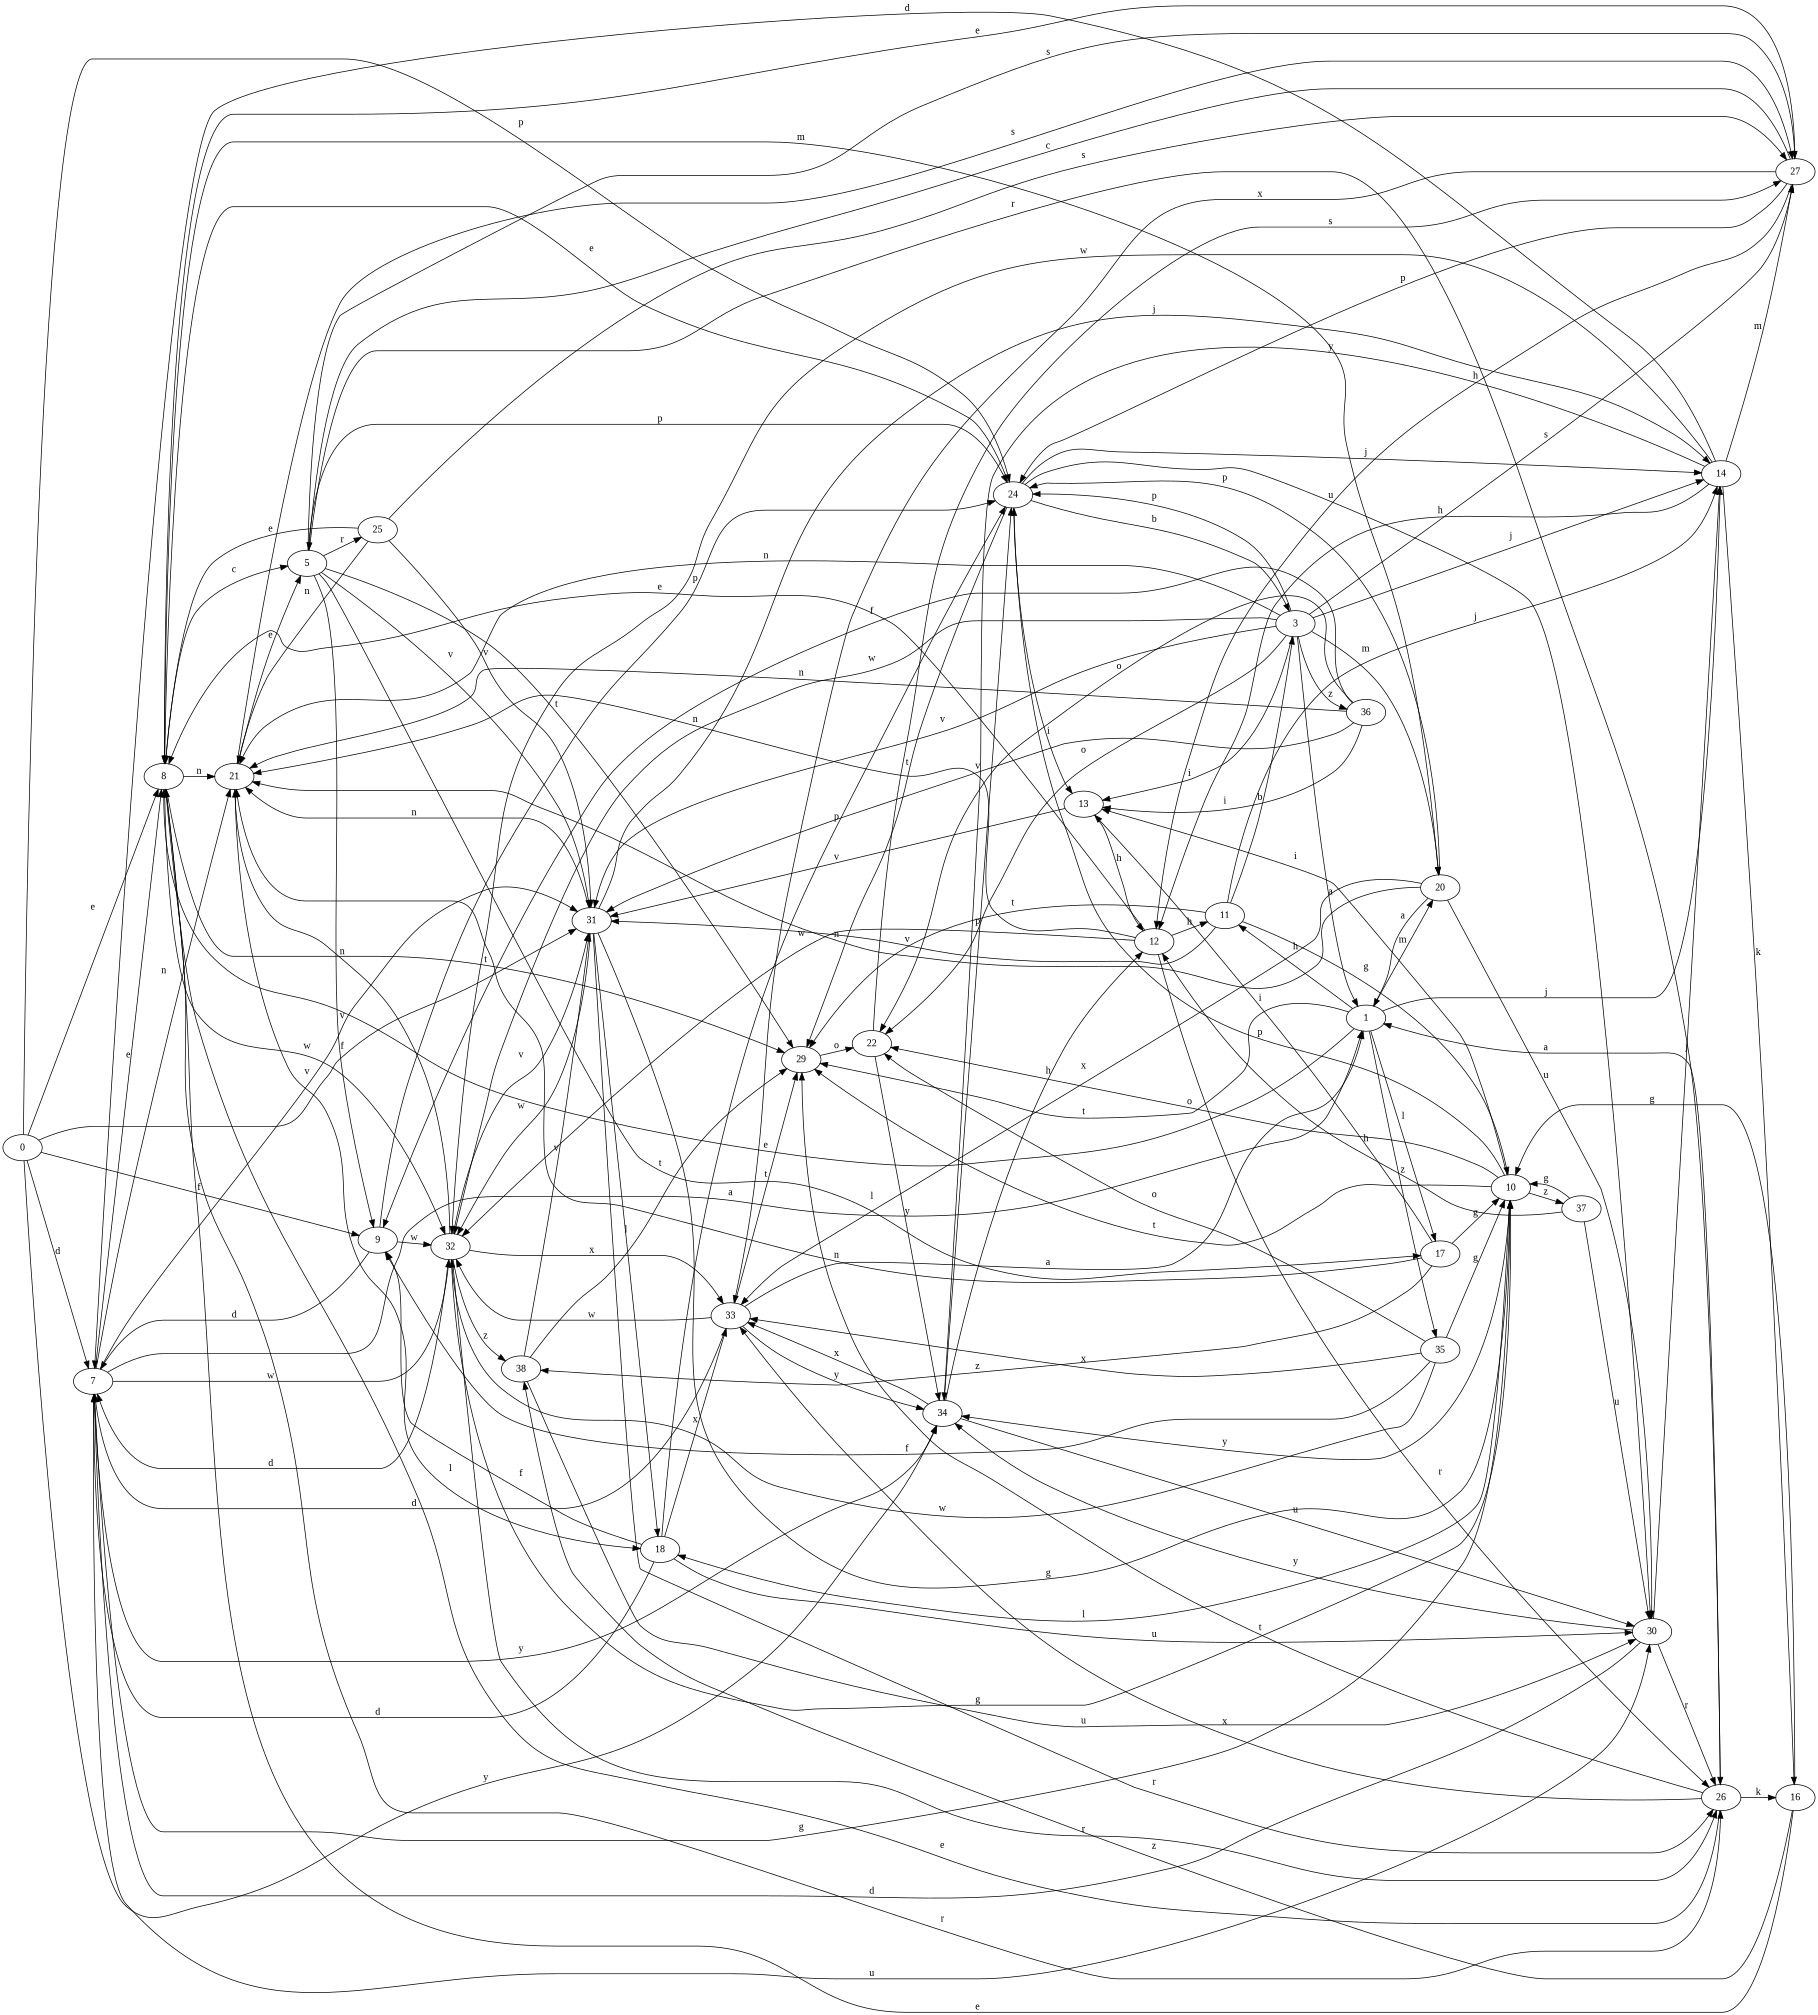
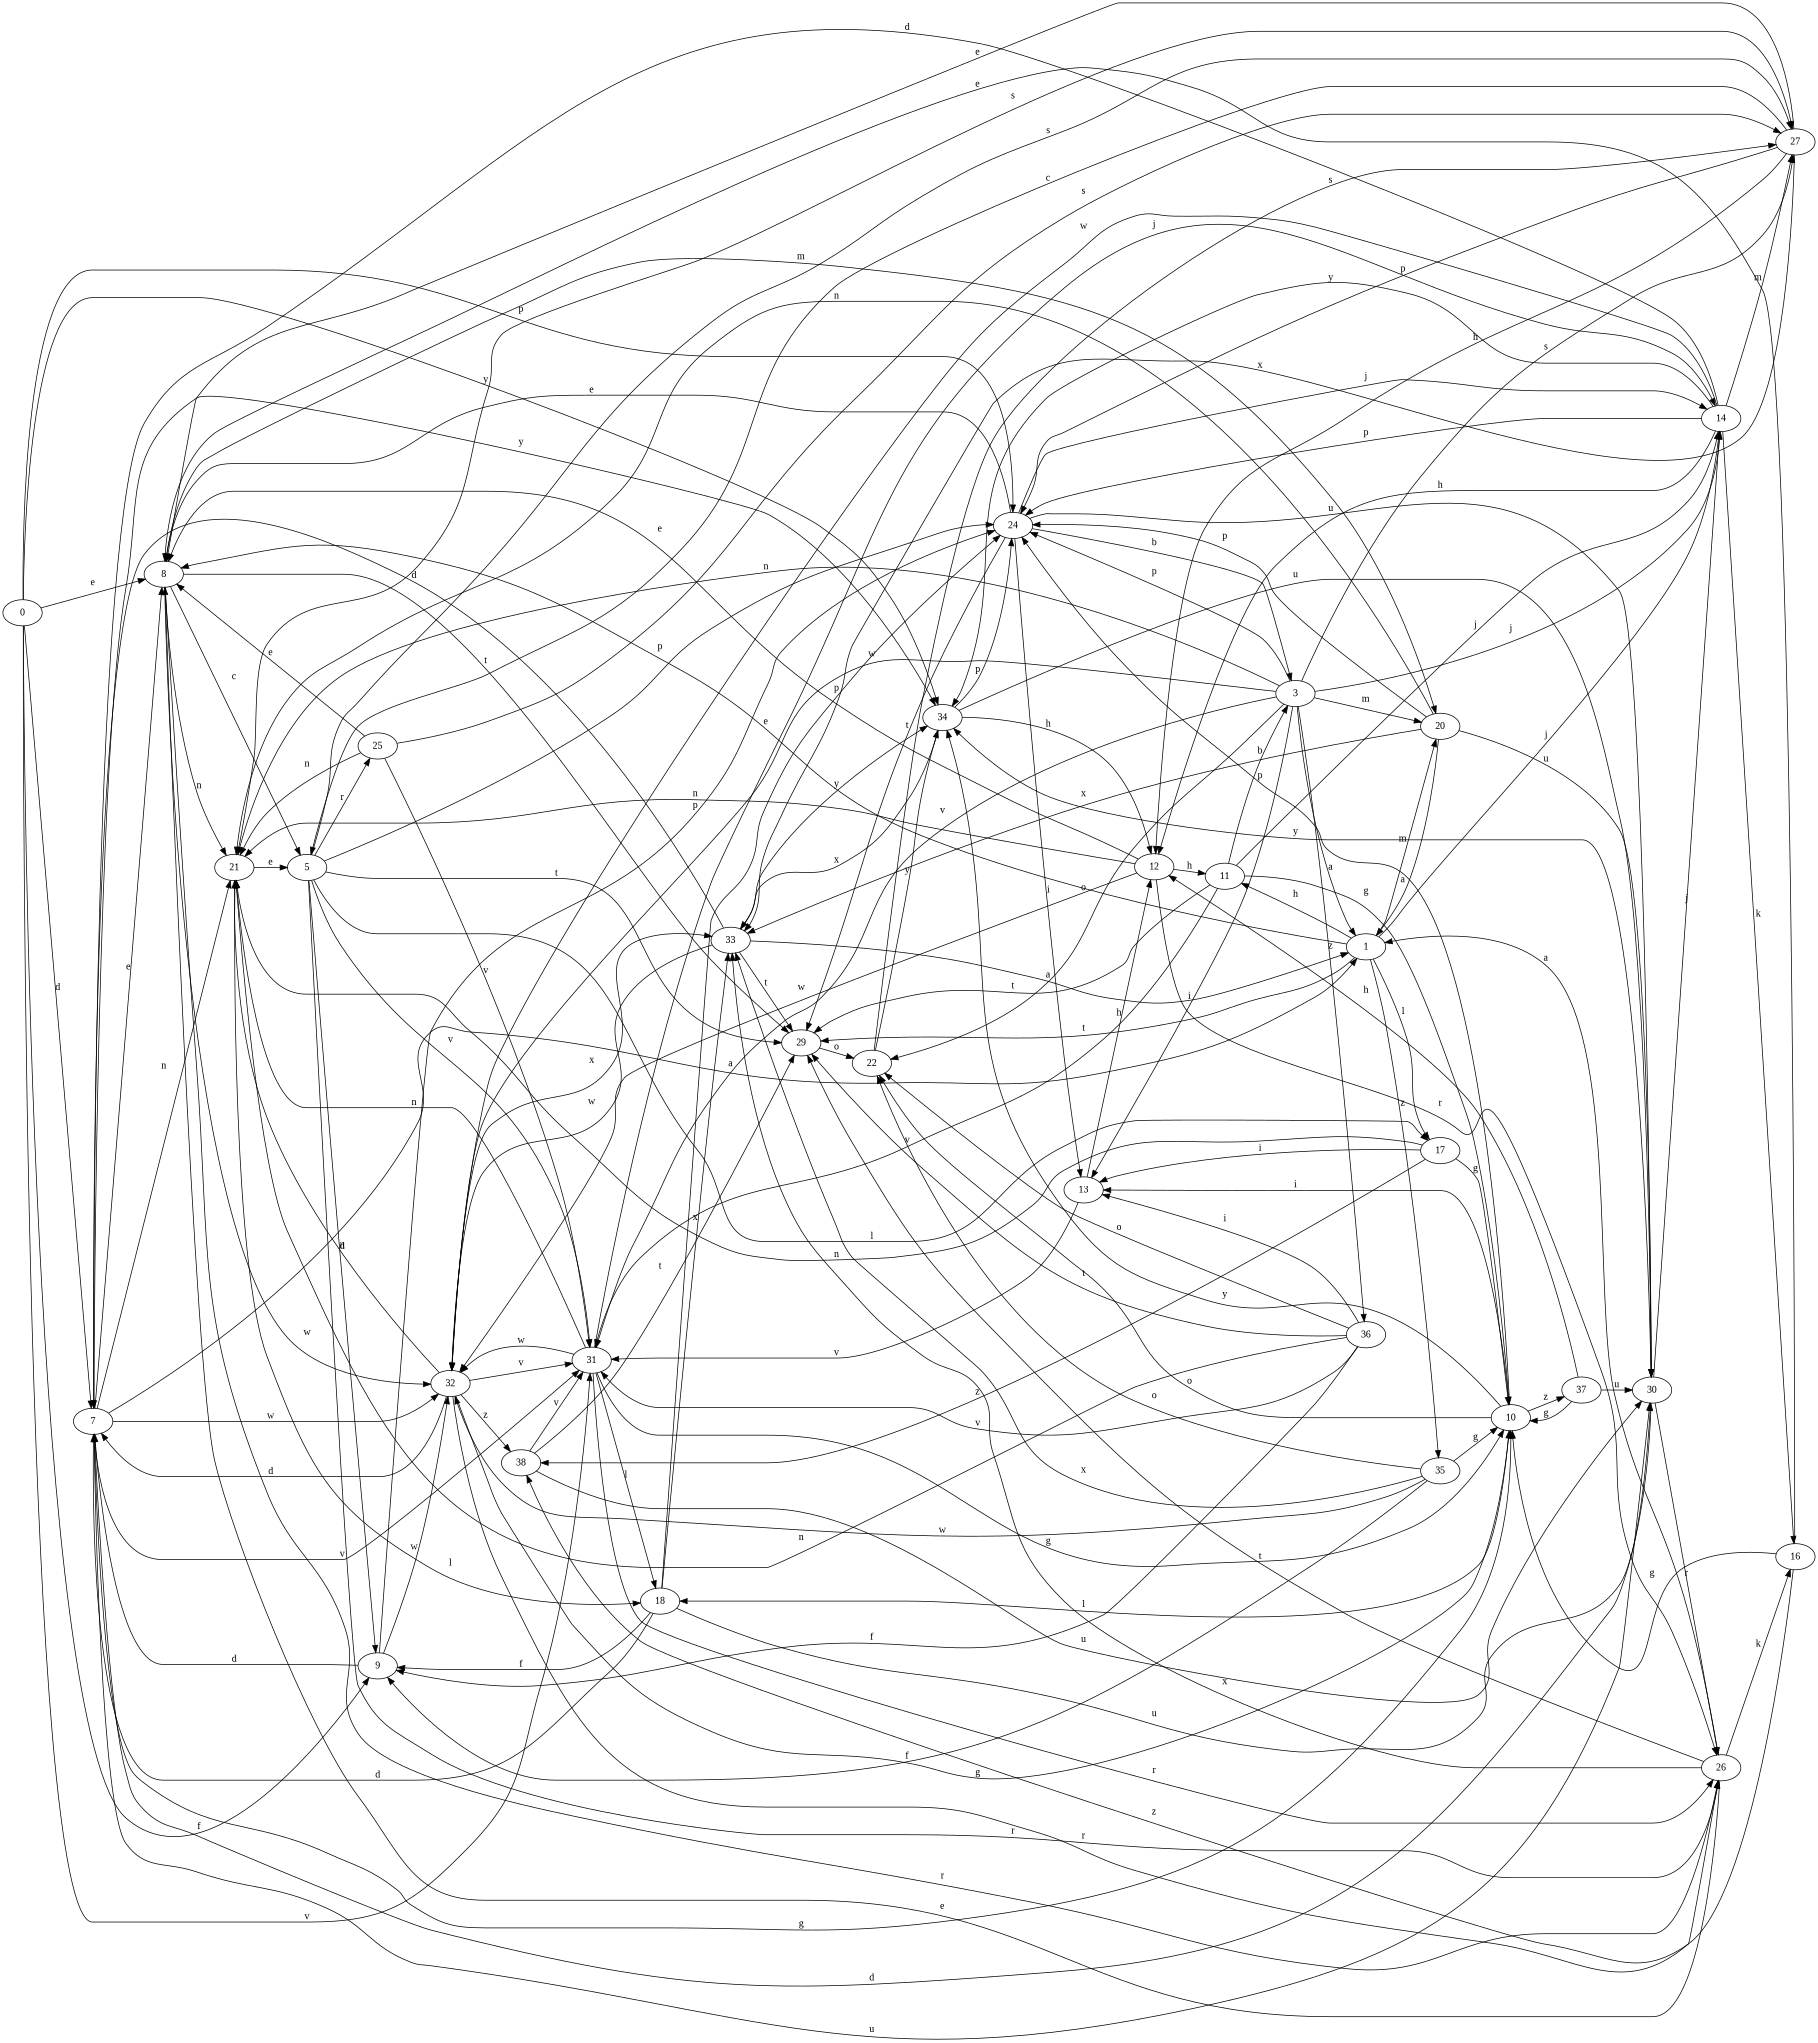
edge "14" -> "24": added, label "p"
edge "5" -> "9": label "f" -> "d"
edge "10" -> "29": now "36" -> "29"
